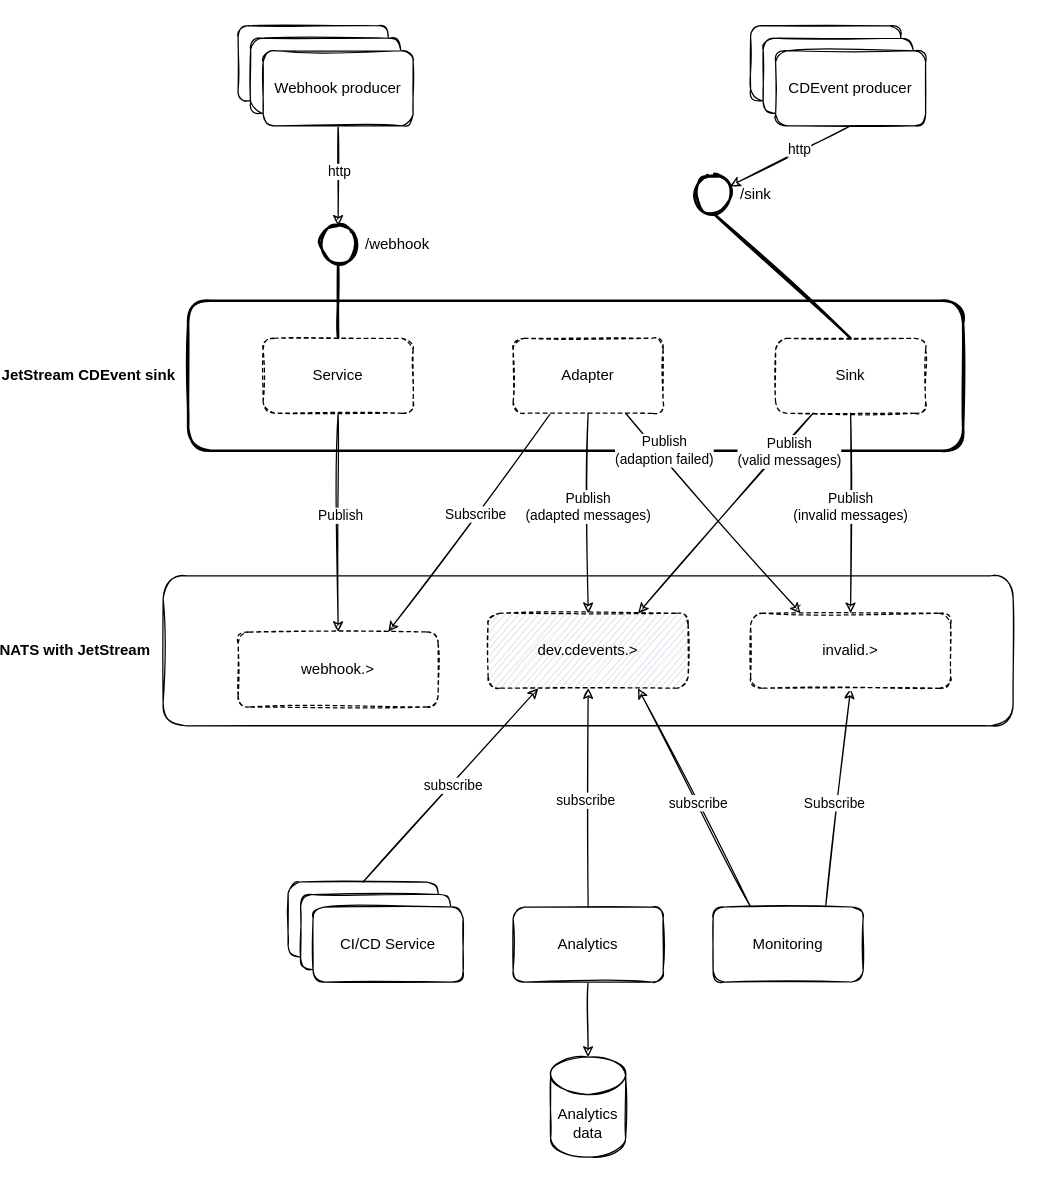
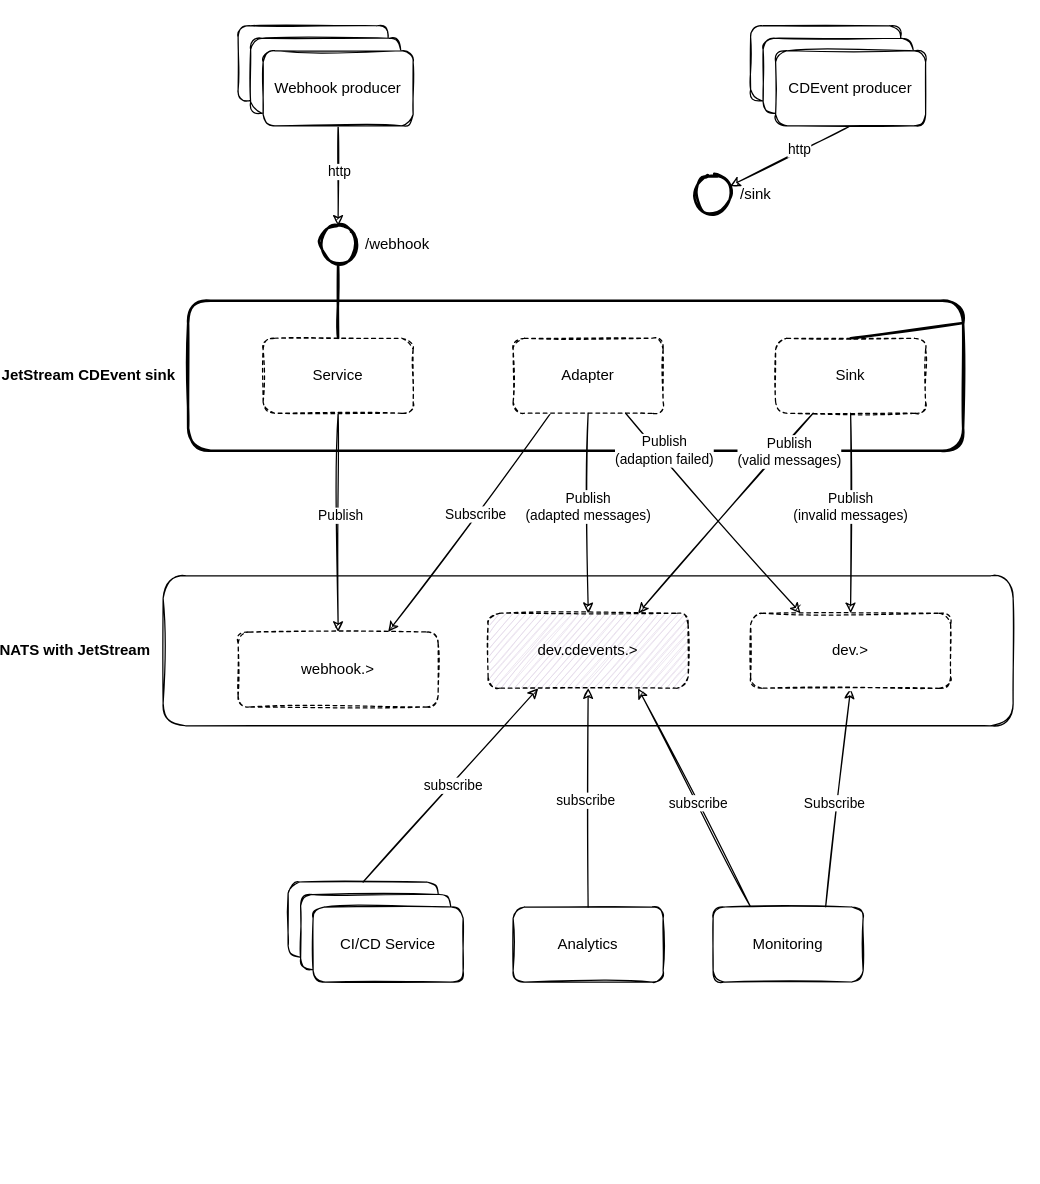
edge "/sink" -- "Sink": now "JetStream CDEvent sink" -- "Sink"
node "invalid.>": label "invalid.>" -> "dev.>"
edge "Analytics" -> "Analytics data": removed
node "Analytics data": removed
